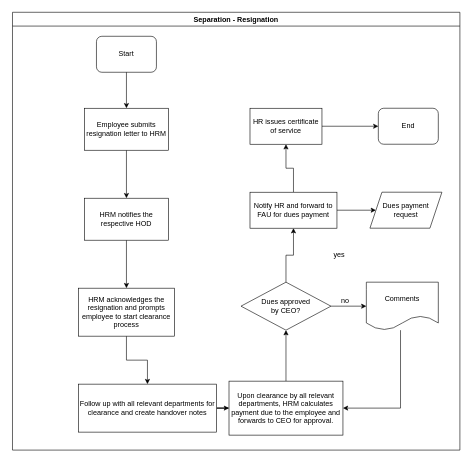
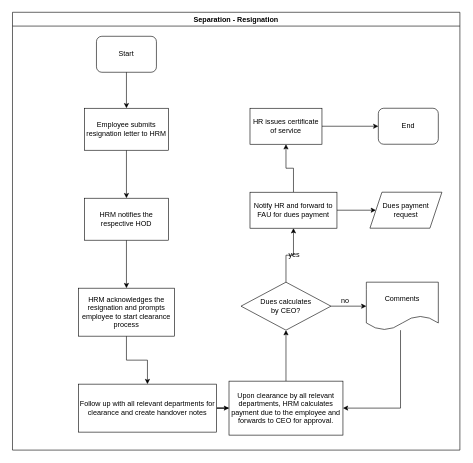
node "yes": moved (339, 255) -> (294, 255)
node "Dues approved by CEO?": label "Dues approved by CEO?" -> "Dues calculates by CEO?"
